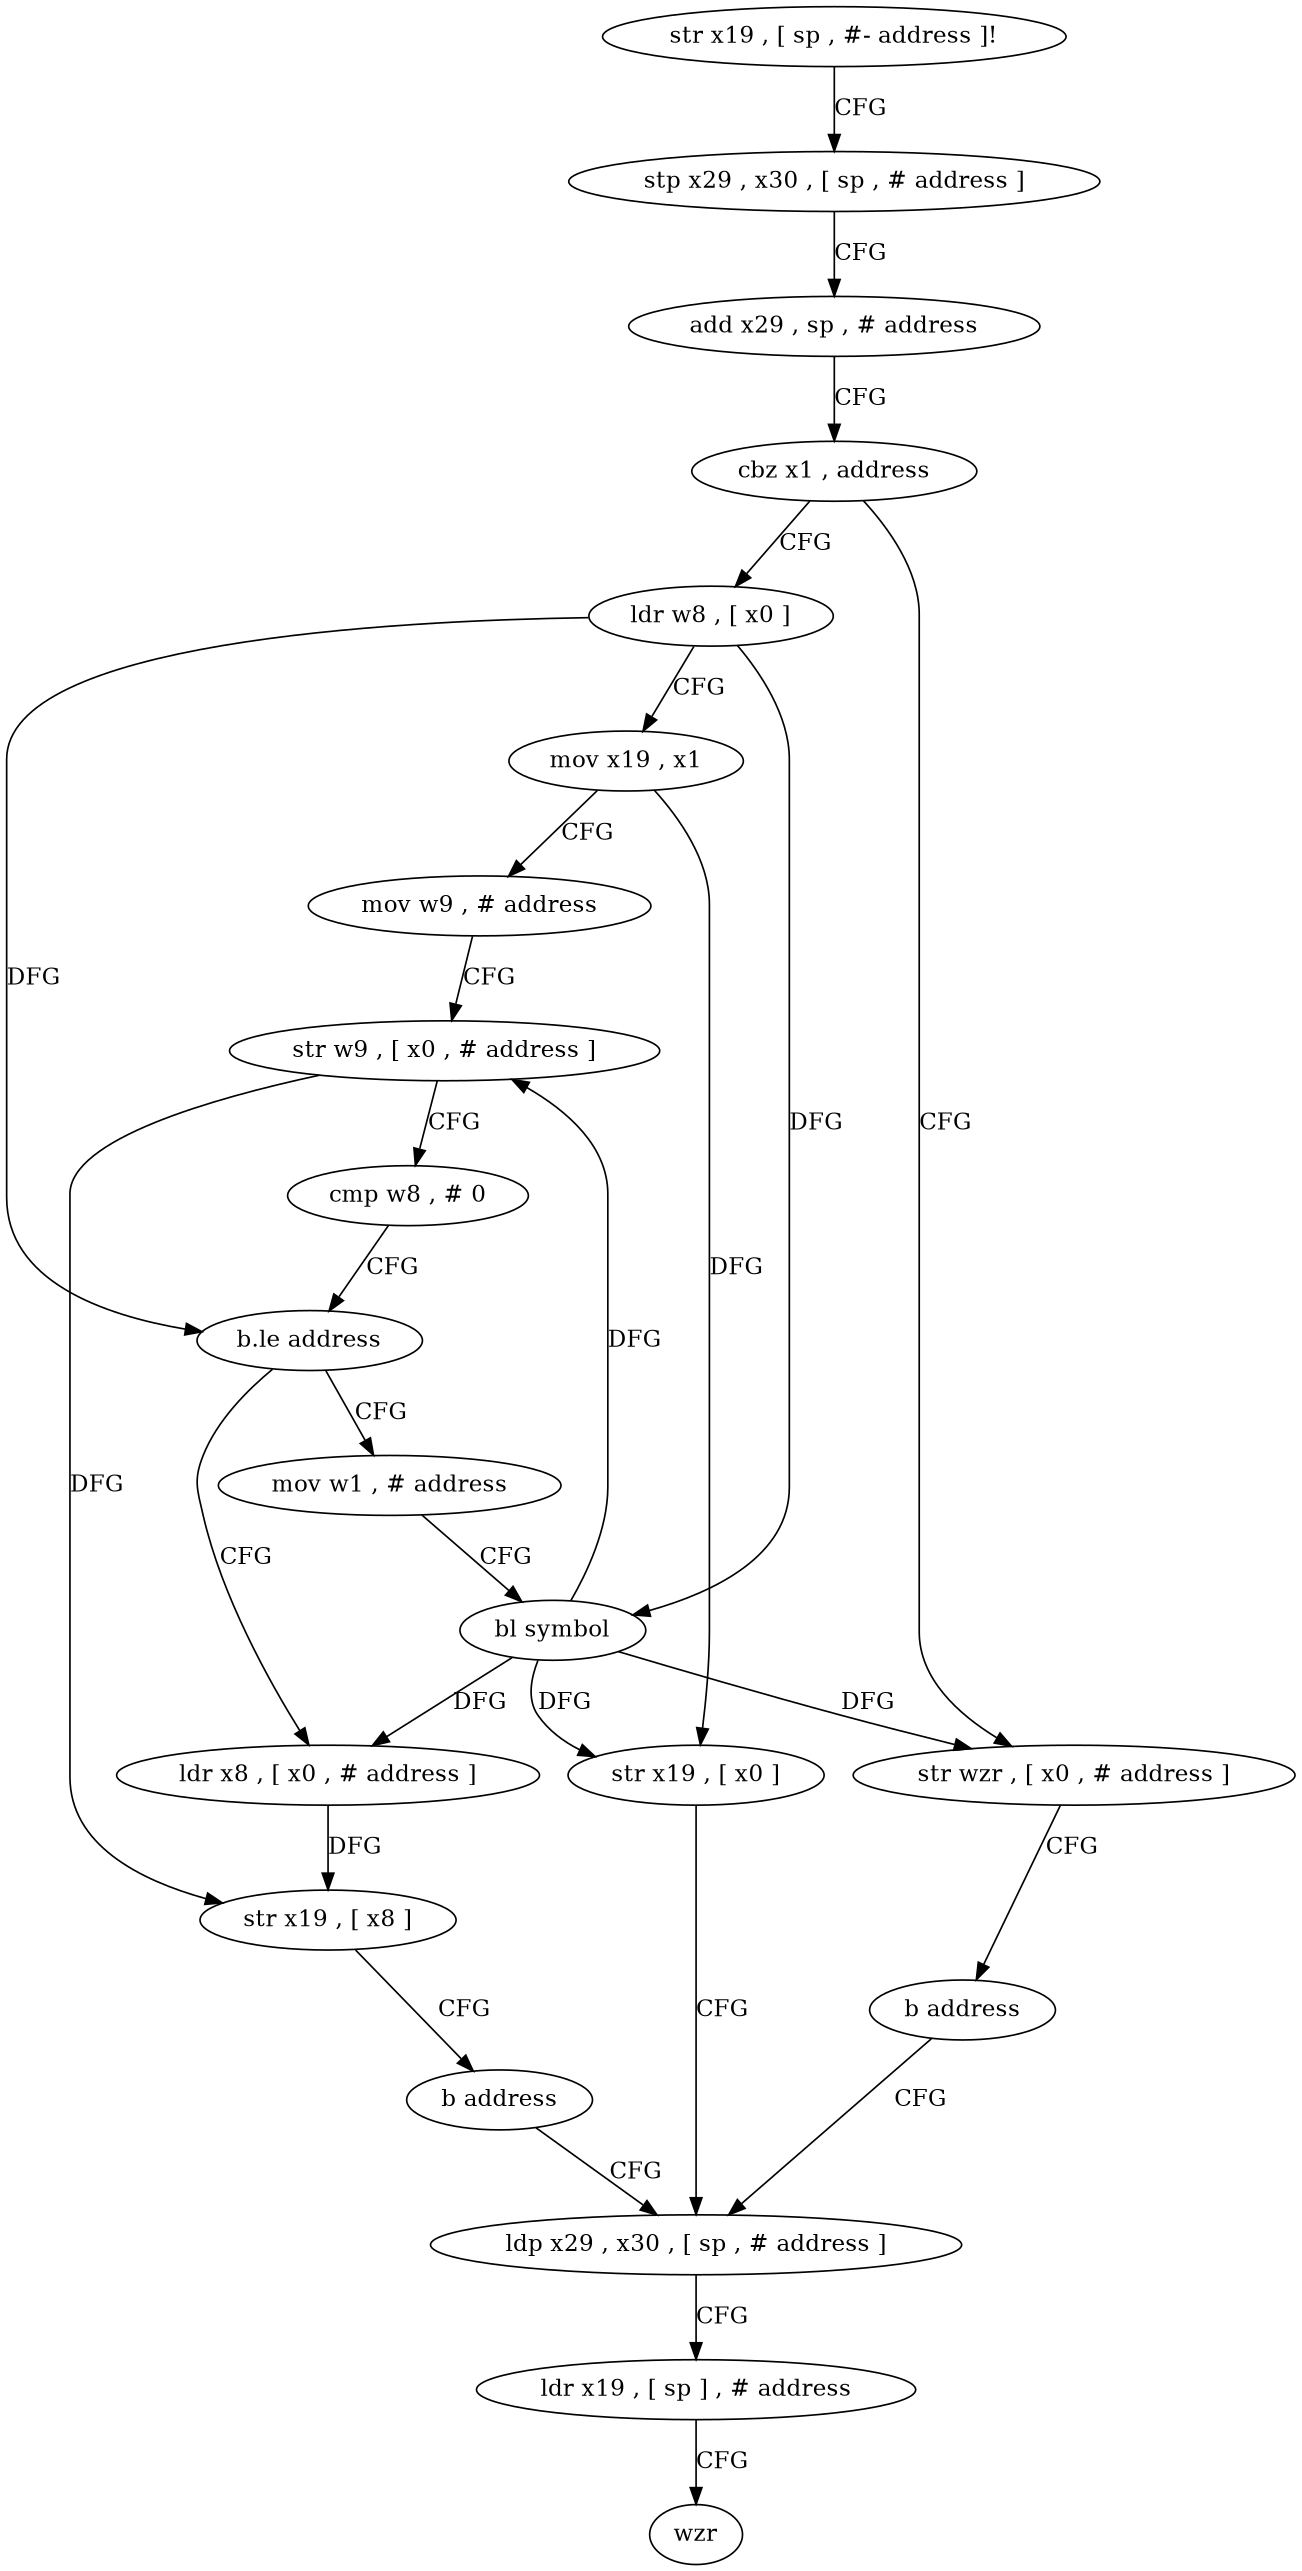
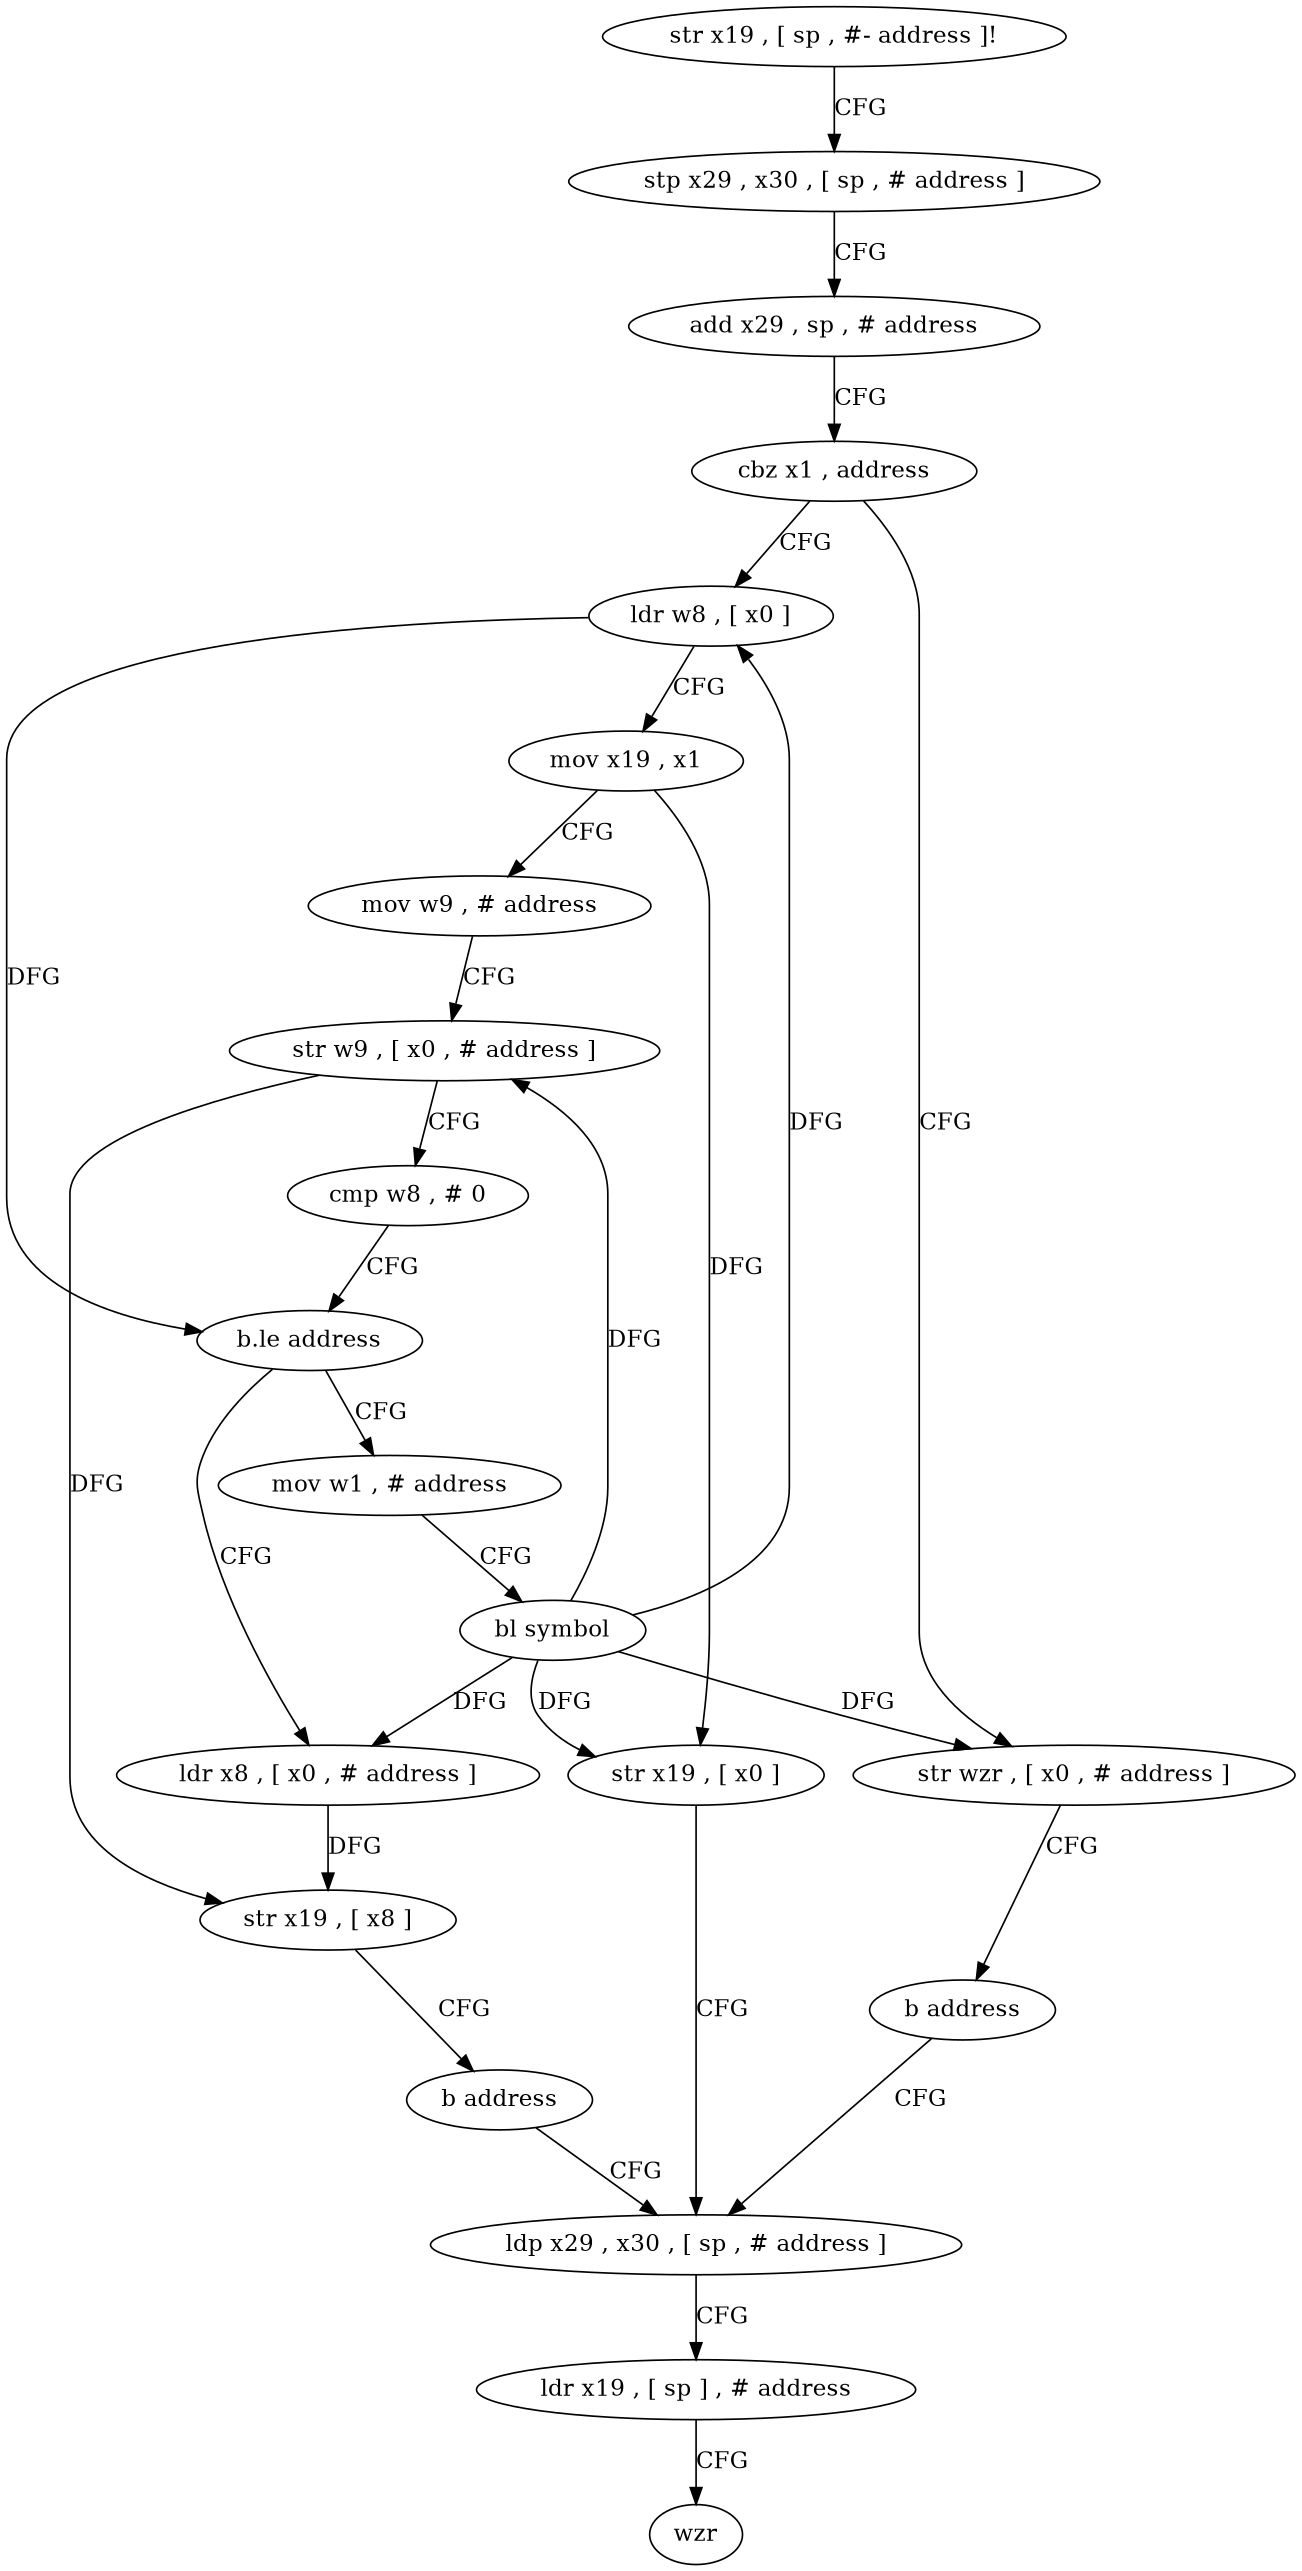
edge "ldr w8 , [ x0 ]" -> "bl symbol": reversed
